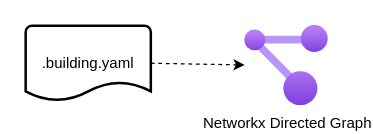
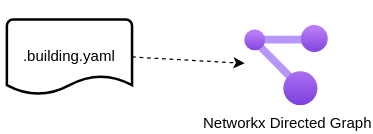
node ".building.yaml": moved (88, 63) -> (69, 57)
